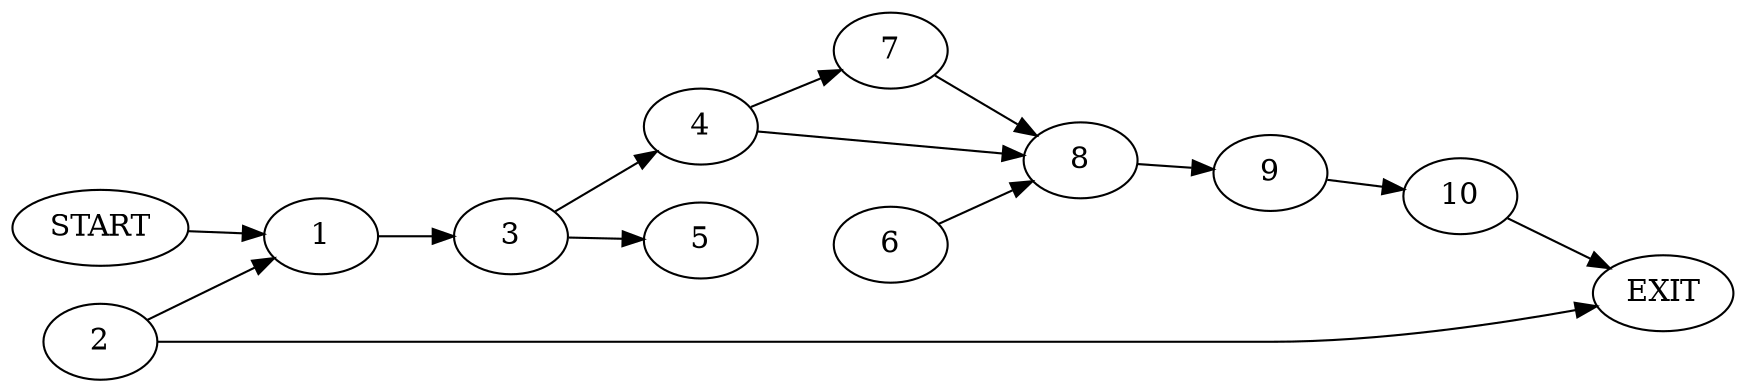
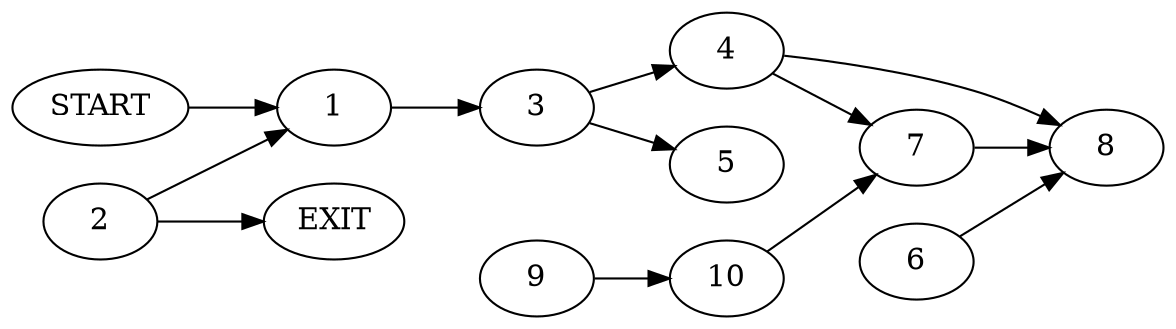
edge "8" -> "9": removed
edge "10" -> "EXIT": now "10" -> "7"
